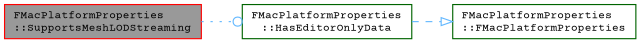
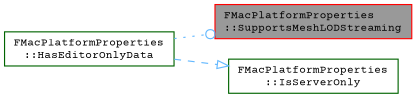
edge "FMacPlatformProperties ::SupportsMeshLODStreaming" -> "FMacPlatformProperties ::HasEditorOnlyData": reversed
node "FMacPlatformProperties ::FMacPlatformProperties": label "FMacPlatformProperties ::FMacPlatformProperties" -> "FMacPlatformProperties ::IsServerOnly"
